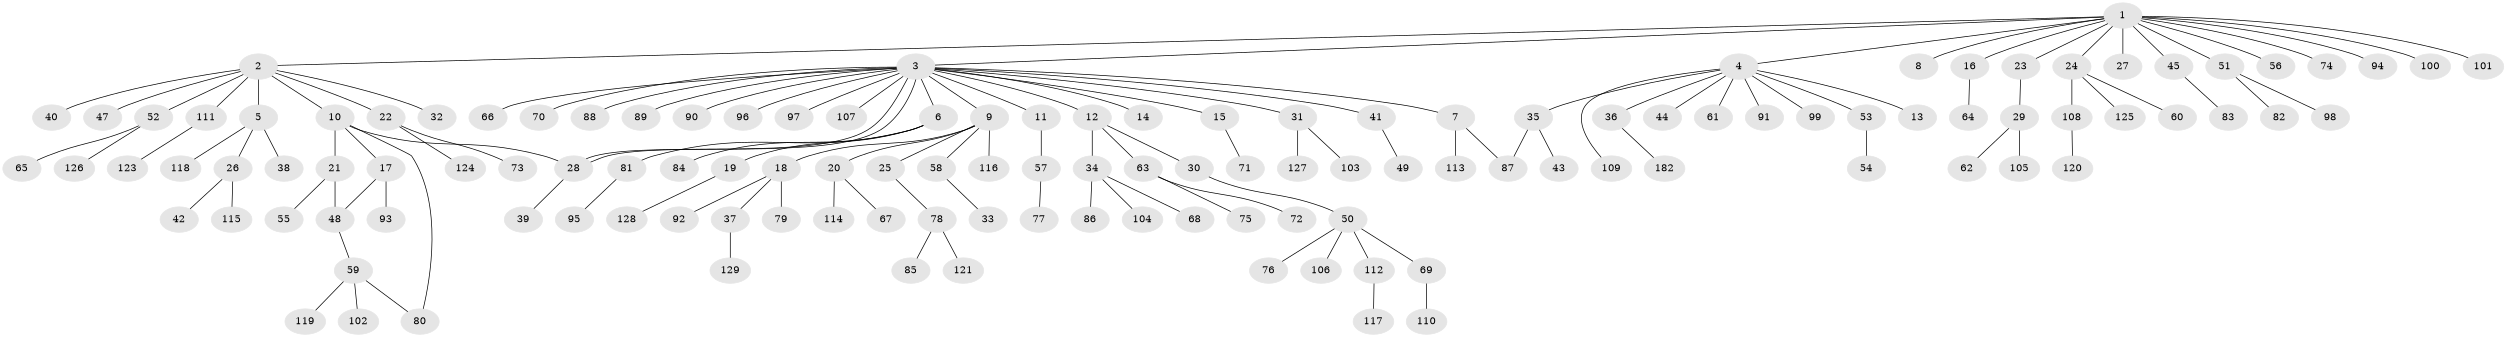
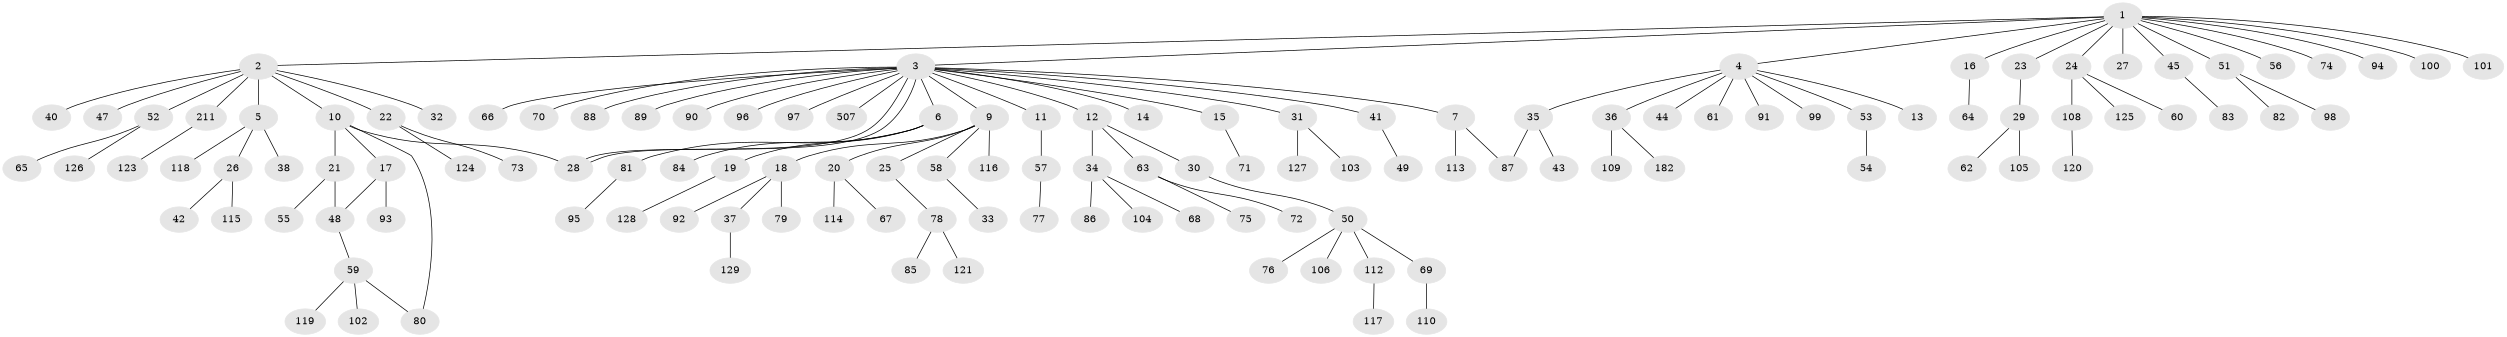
node "8": removed
edge "4" -- "109": now "36" -- "109"
node "111": label "111" -> "211"
node "107": label "107" -> "507"
node "39": removed
